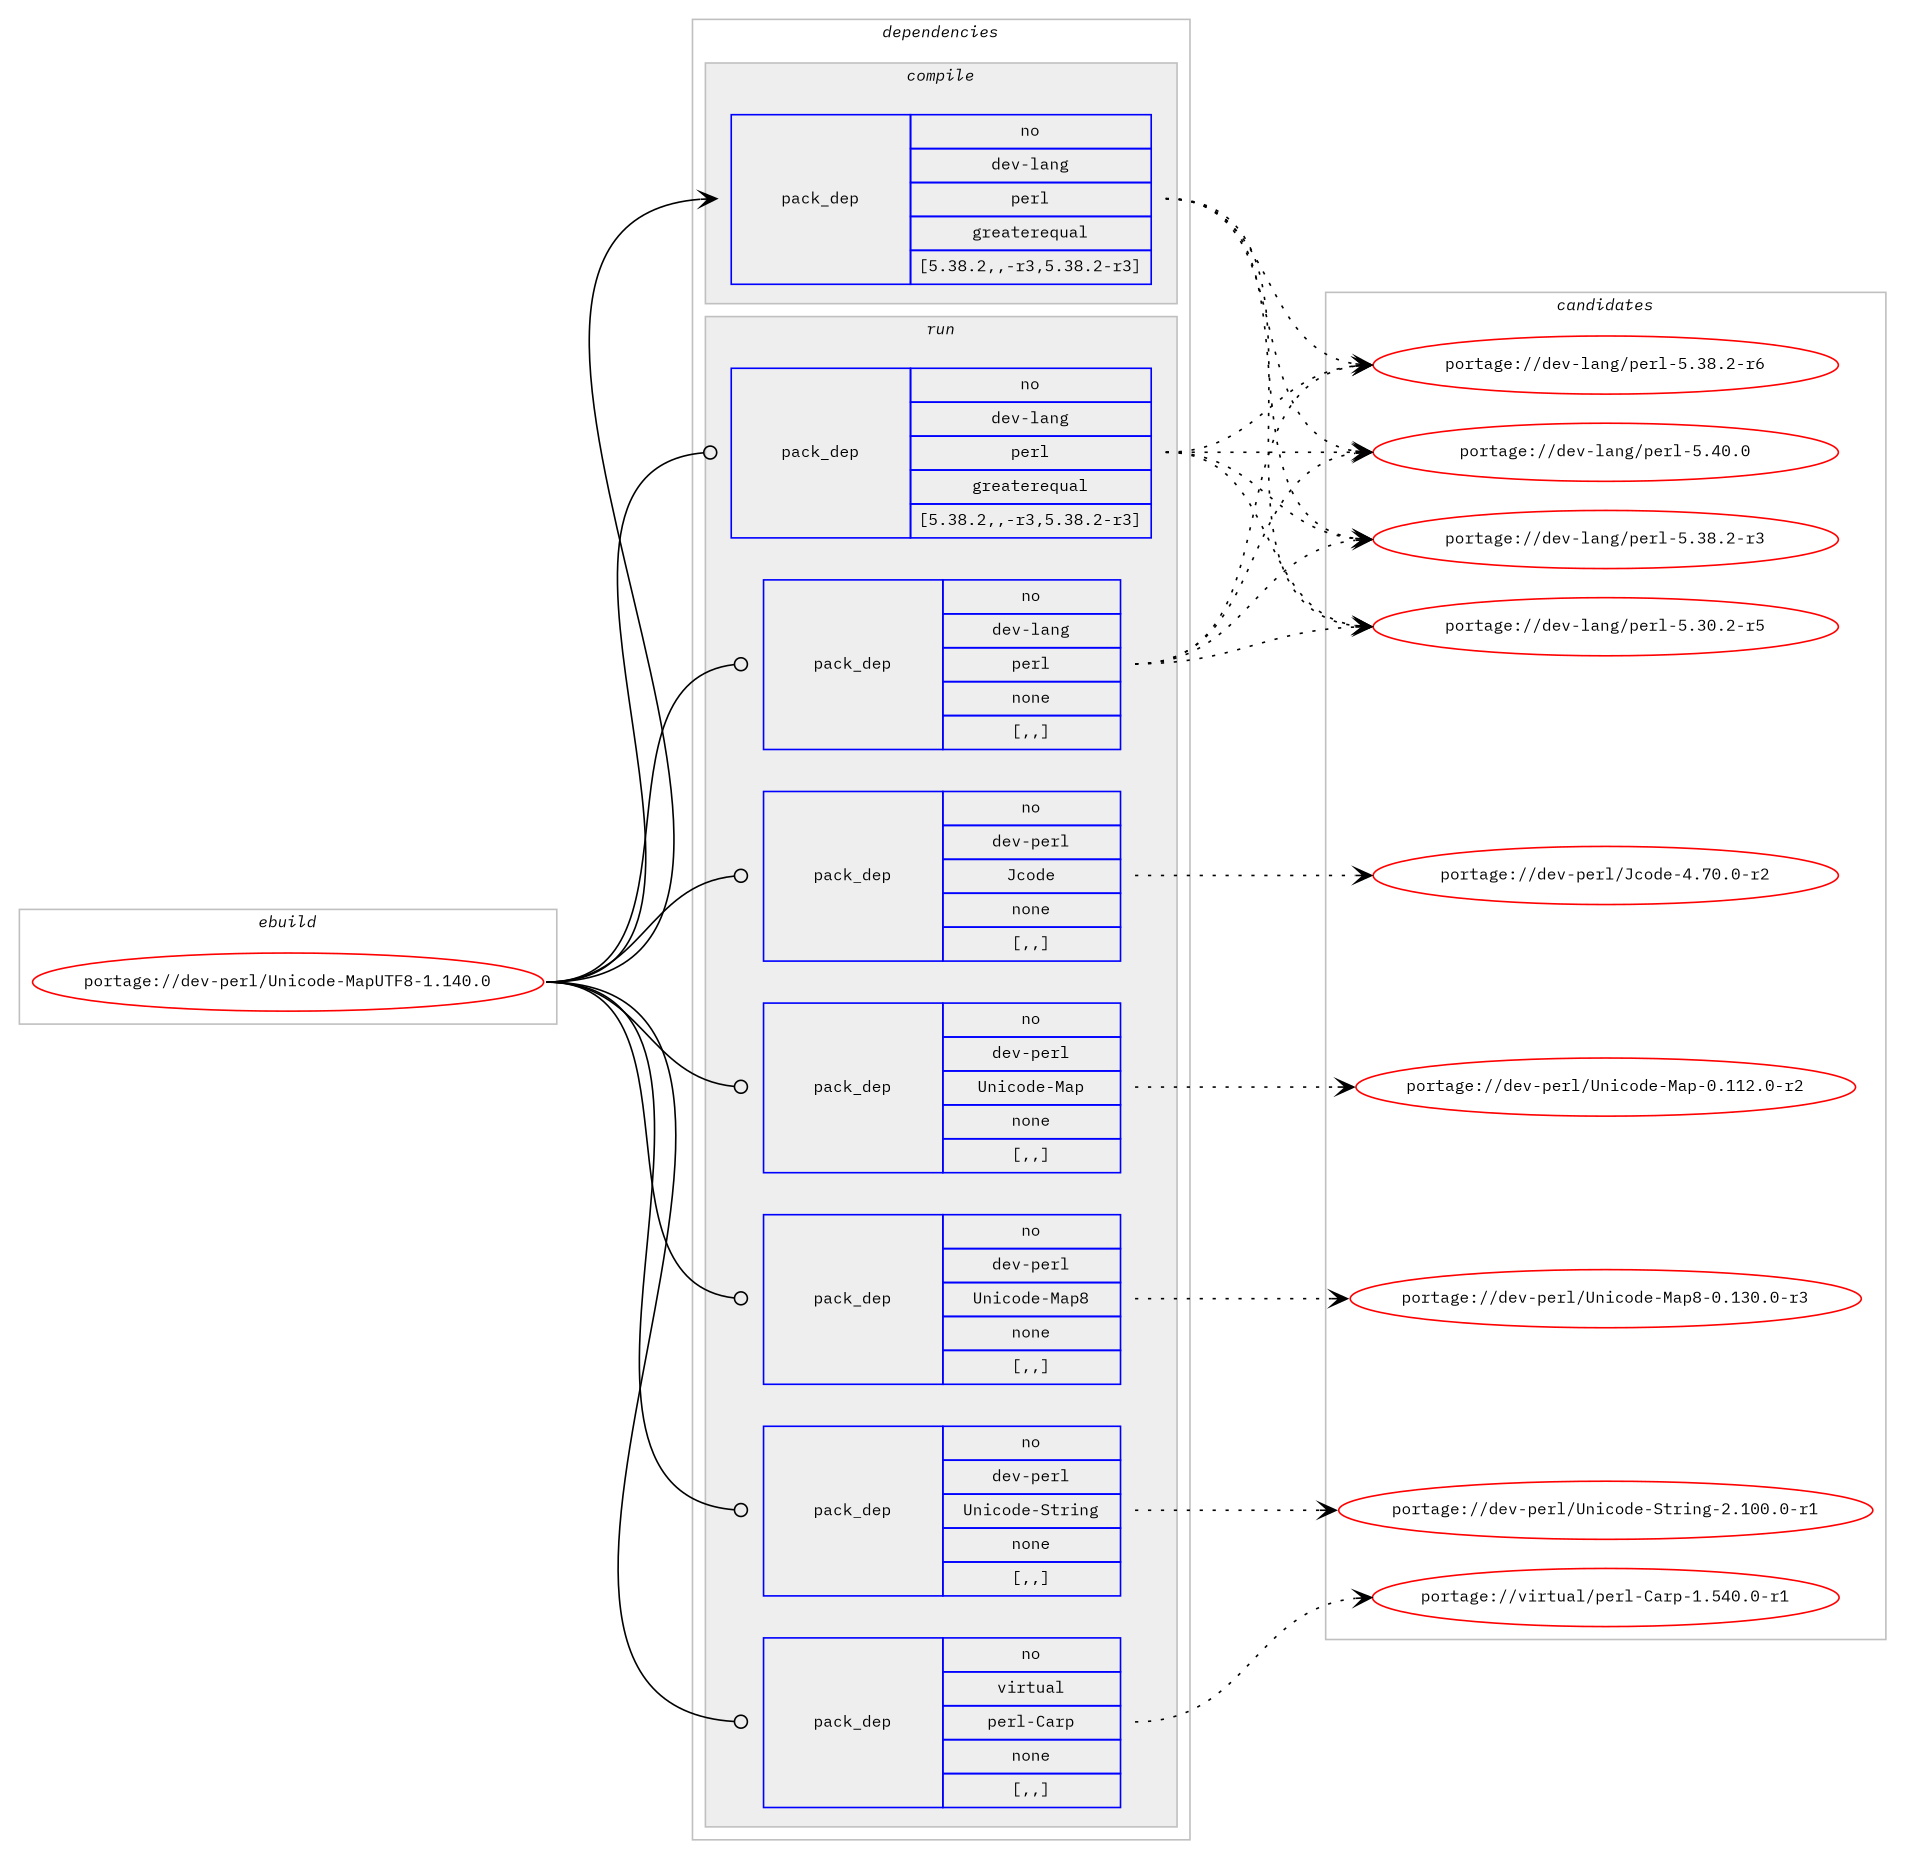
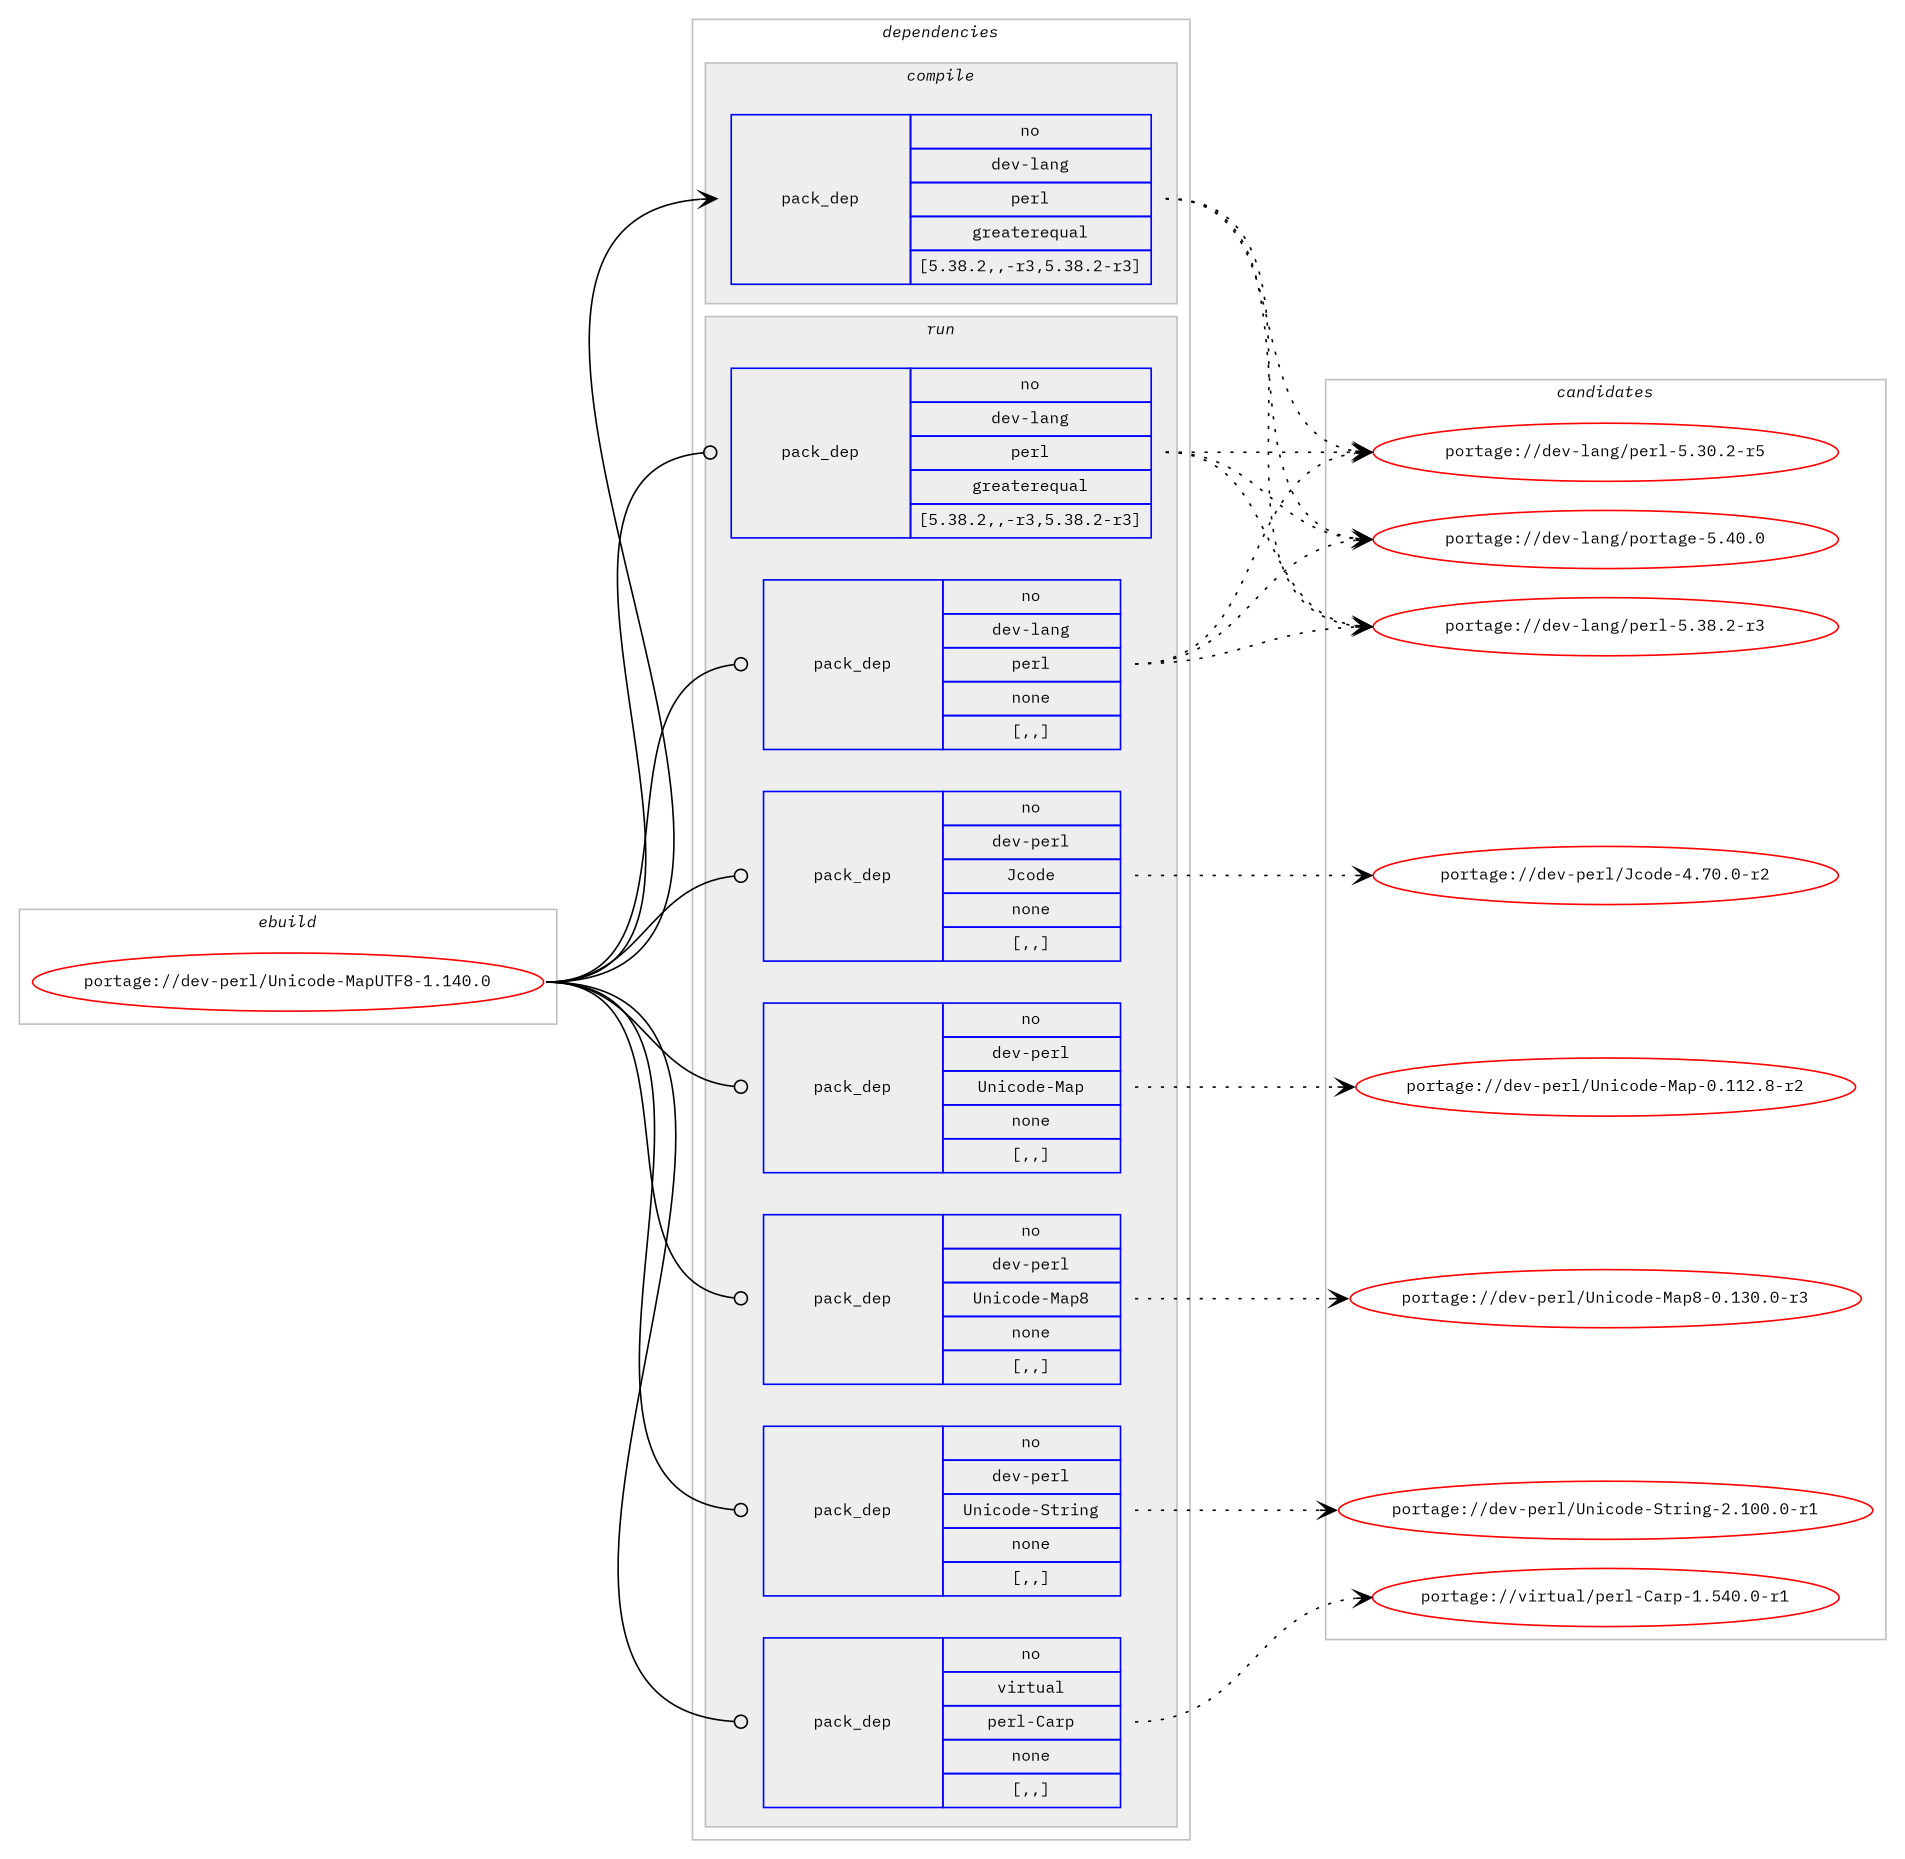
node "portage://dev-lang/perl-5.38.2-r6": removed
node "portage://dev-lang/perl-5.40.0": label "portage://dev-lang/perl-5.40.0" -> "portage://dev-lang/portage-5.40.0"
node "portage://dev-perl/Unicode-Map-0.112.0-r2": label "portage://dev-perl/Unicode-Map-0.112.0-r2" -> "portage://dev-perl/Unicode-Map-0.112.8-r2"
